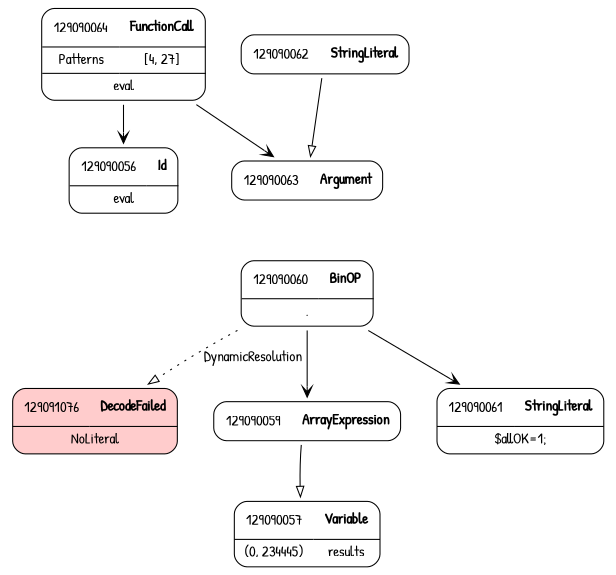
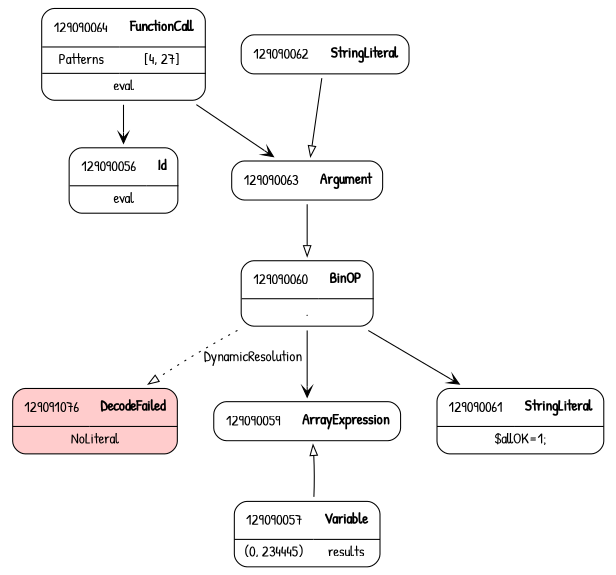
edge "129090063" -> "129090060": added
edge "129090059" -> "129090057": reversed
